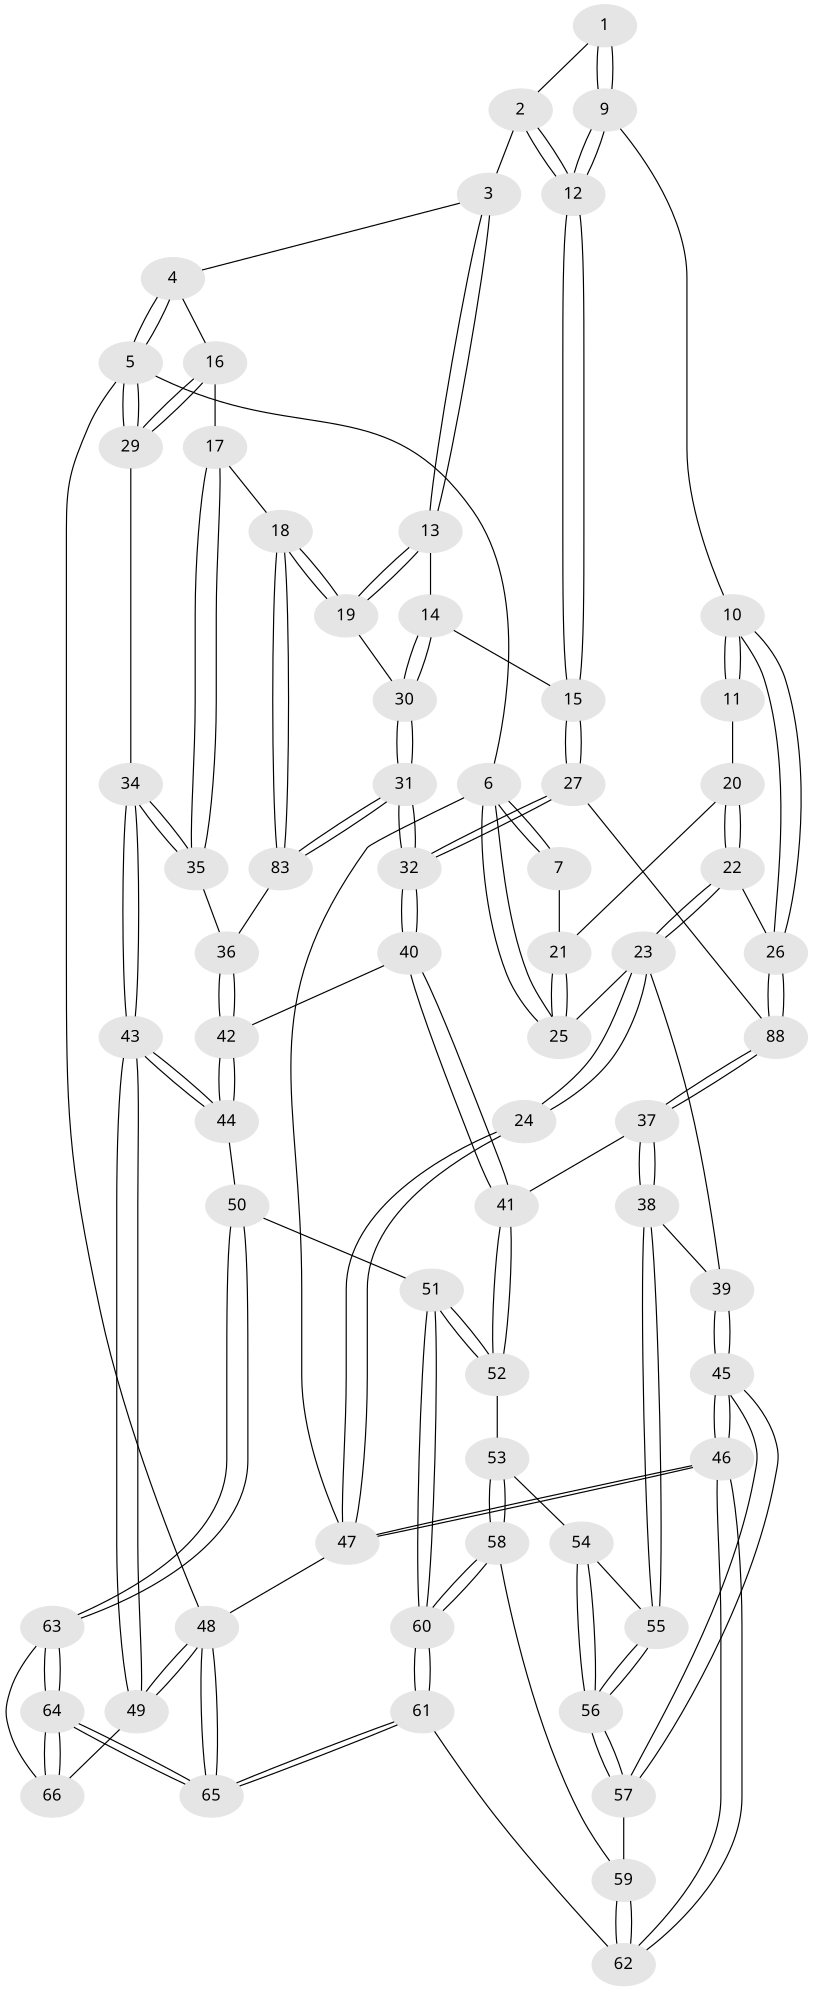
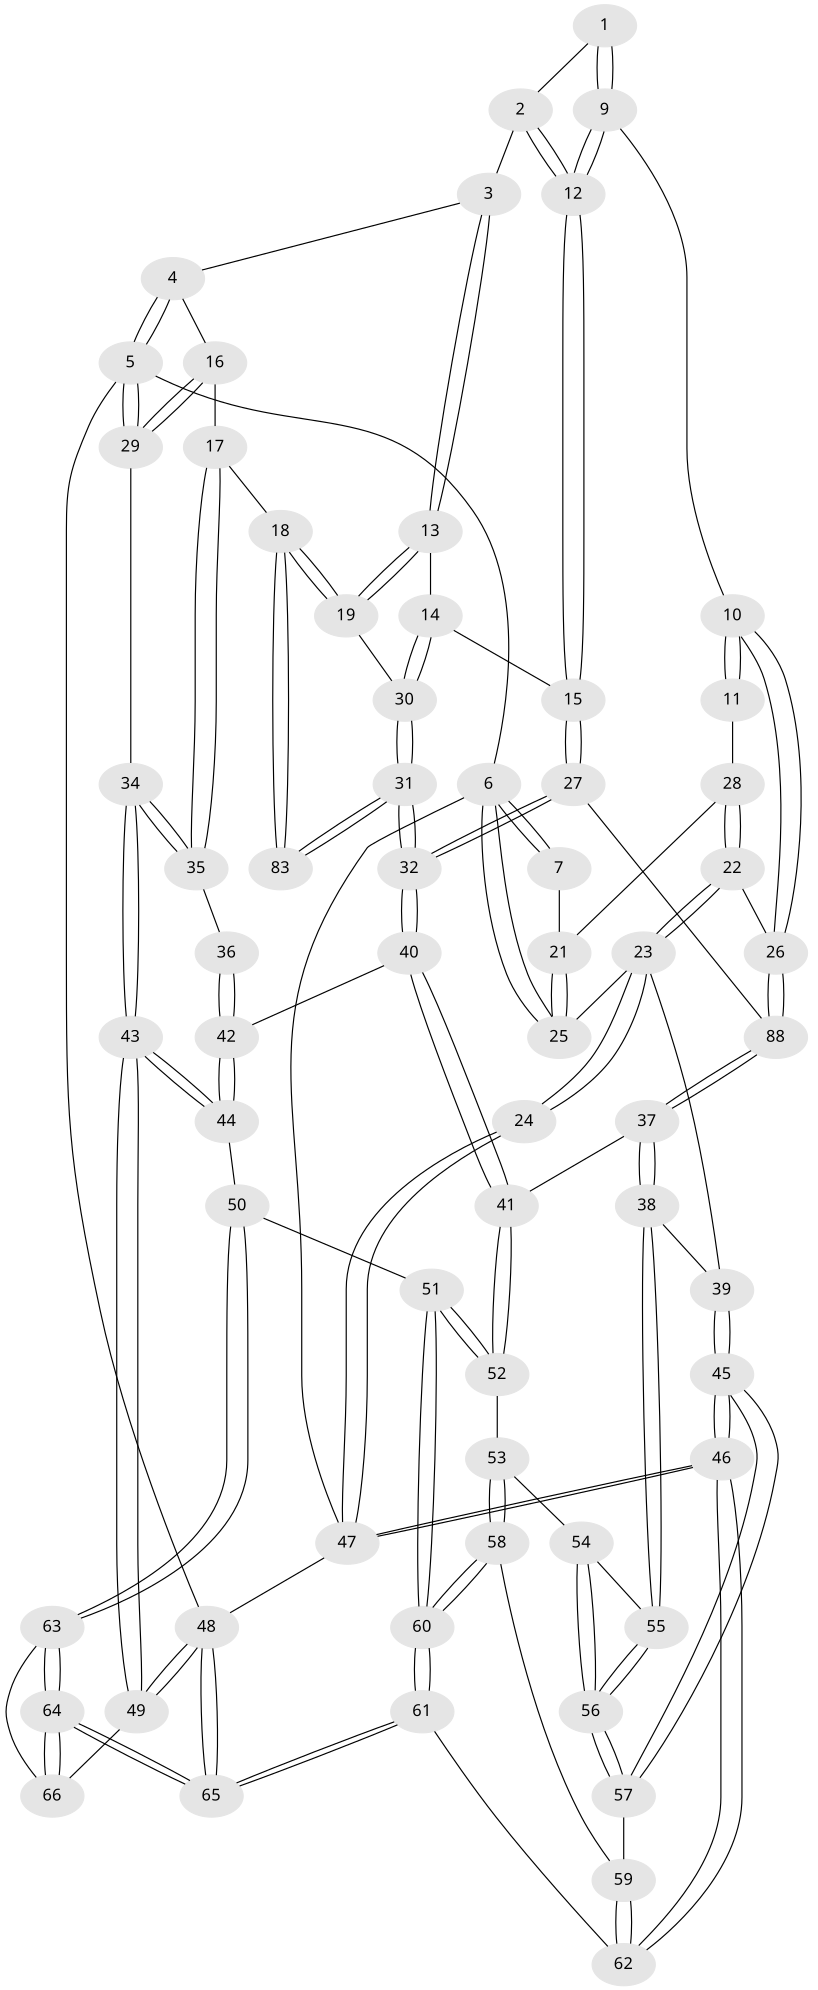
node "20": label "20" -> "28"
edge "83" -- "36": removed
